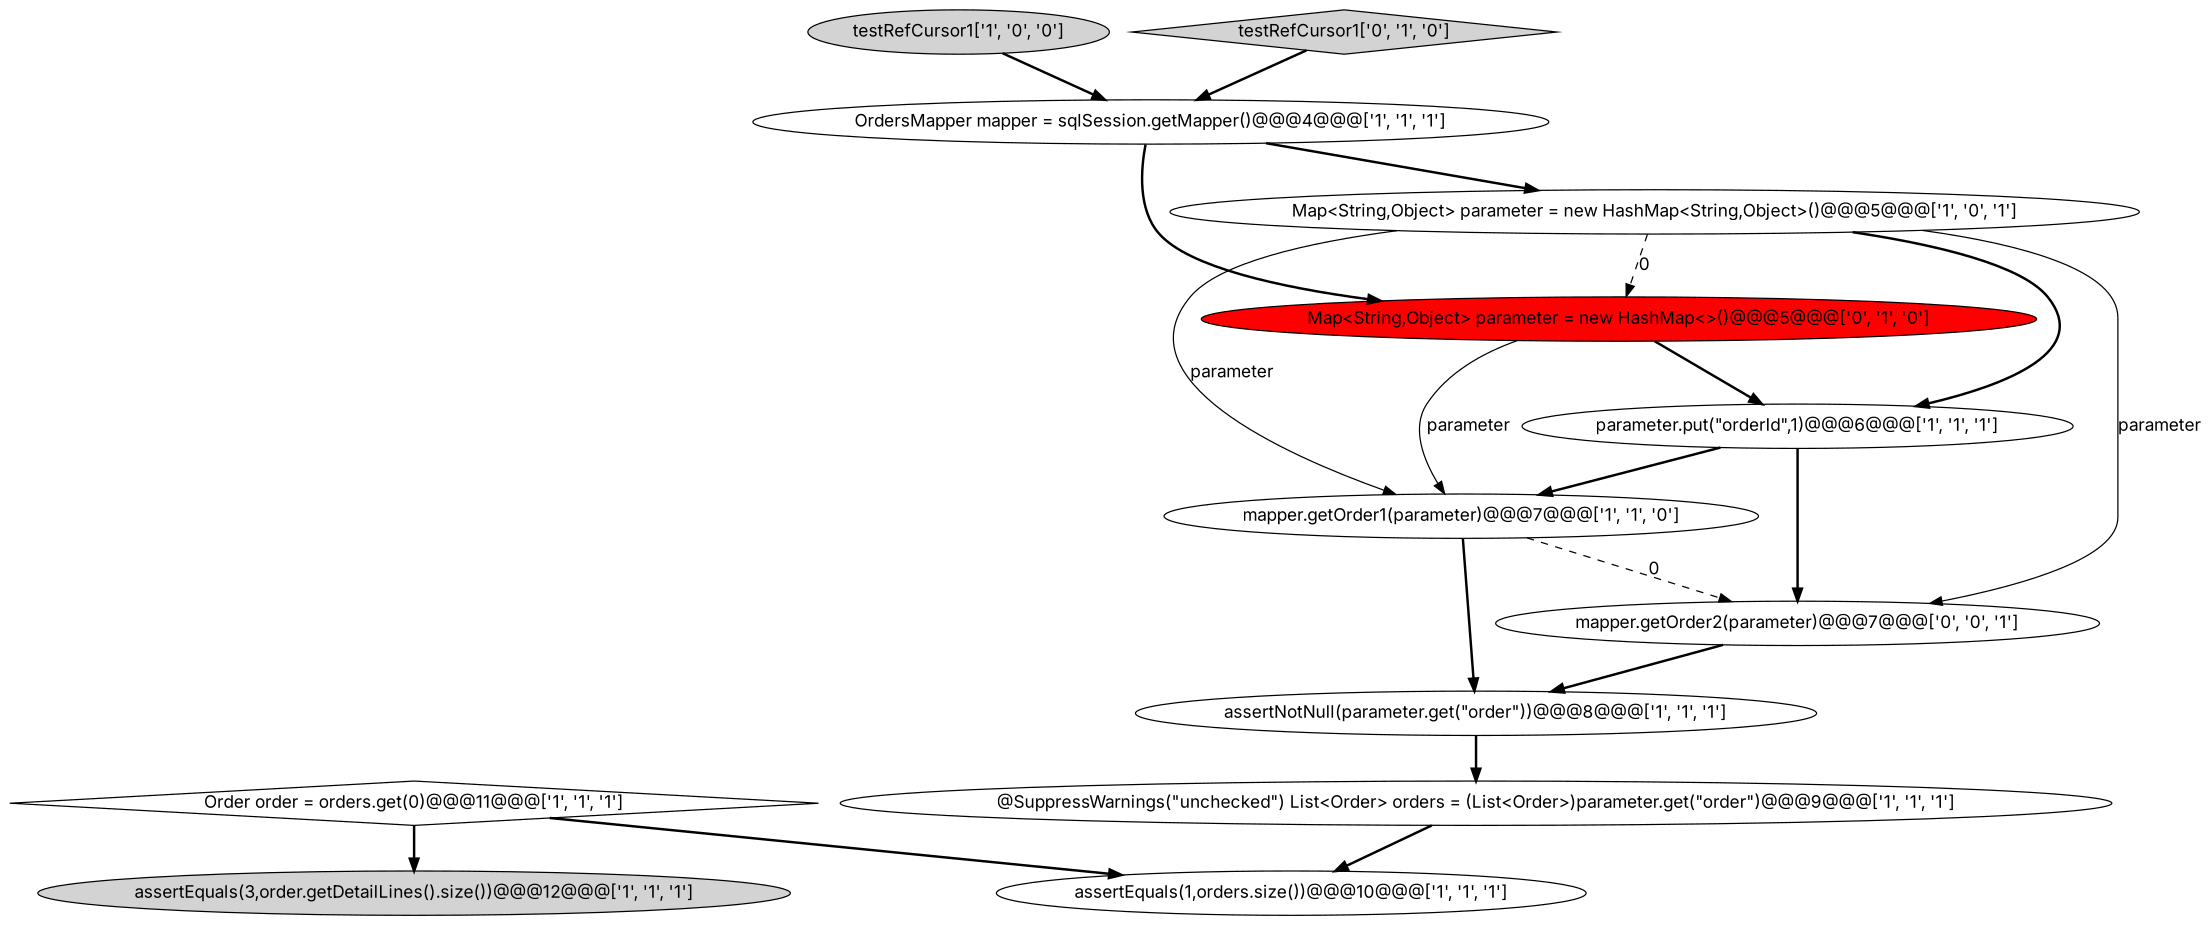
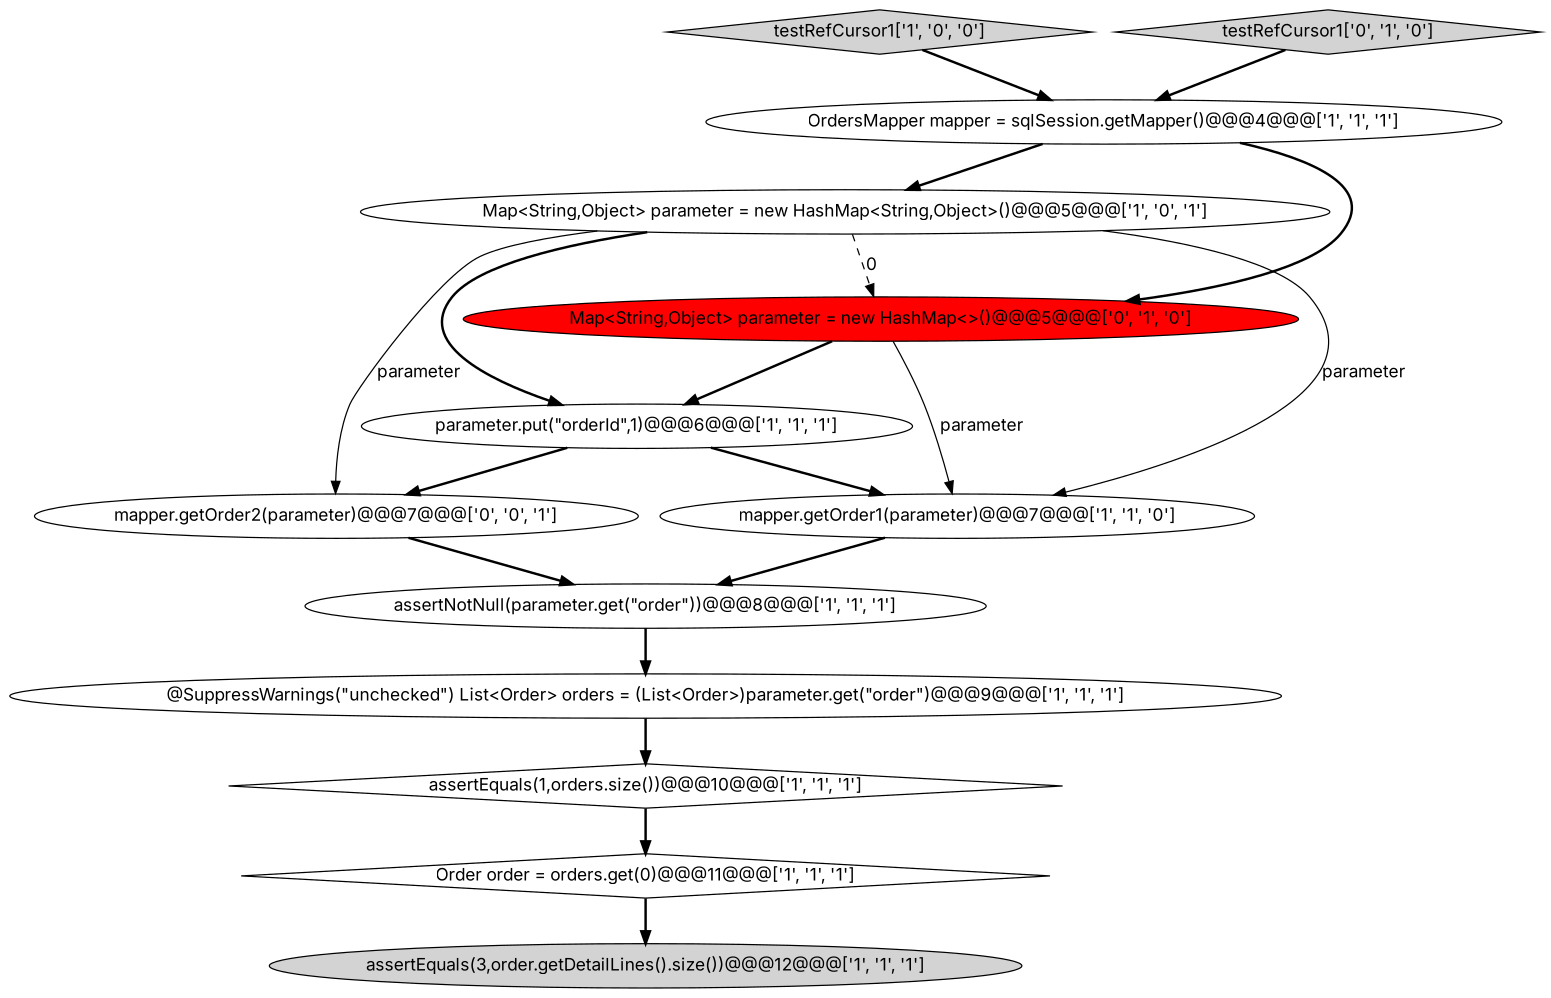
node "testRefCursor1['1', '0', '0']": shape ellipse -> diamond
edge "mapper.getOrder1(parameter)@@@7@@@['1', '1', '0']" -> "mapper.getOrder2(parameter)@@@7@@@['0', '0', '1']": removed, label "0"
edge "Order order = orders.get(0)@@@11@@@['1', '1', '1']" -> "assertEquals(1,orders.size())@@@10@@@['1', '1', '1']": reversed
node "assertEquals(1,orders.size())@@@10@@@['1', '1', '1']": shape ellipse -> diamond
